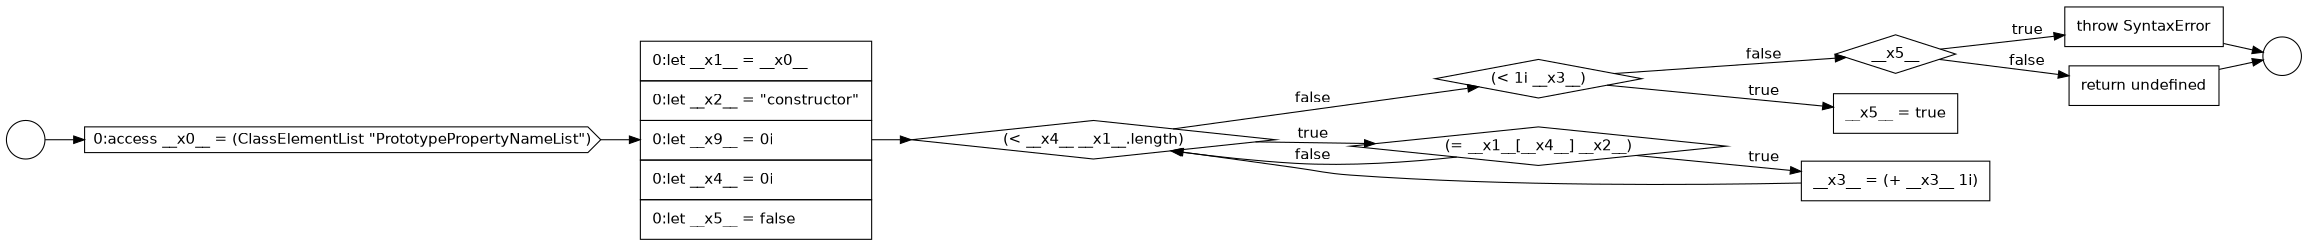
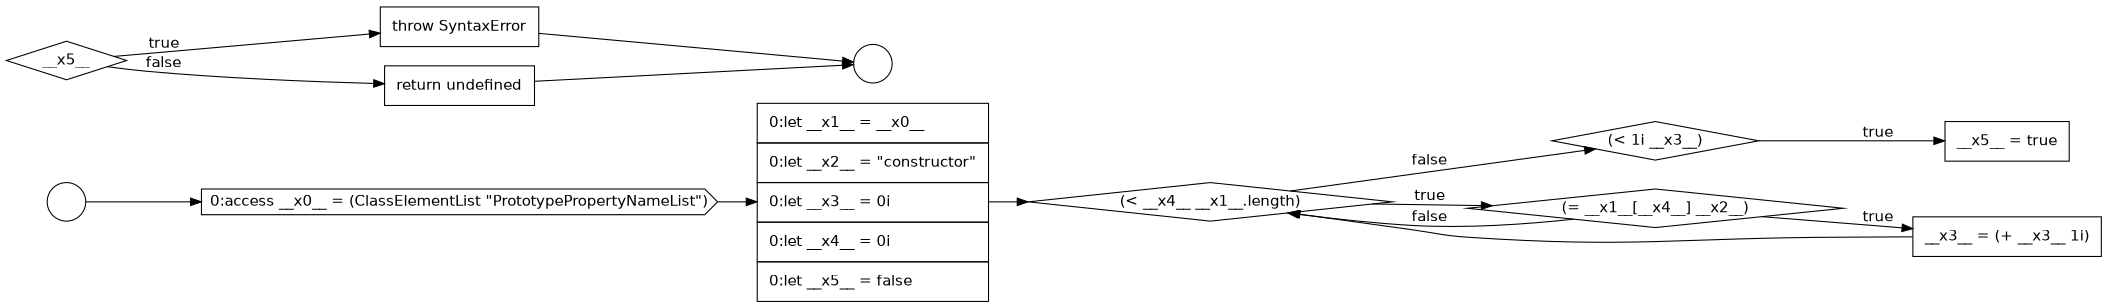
edge "(< 1i __x3__)" -> "__x5__": removed, label "false"
node "0:let __x1__ = __x0__": text "0:let __x9__ = 0i" -> "0:let __x3__ = 0i"
